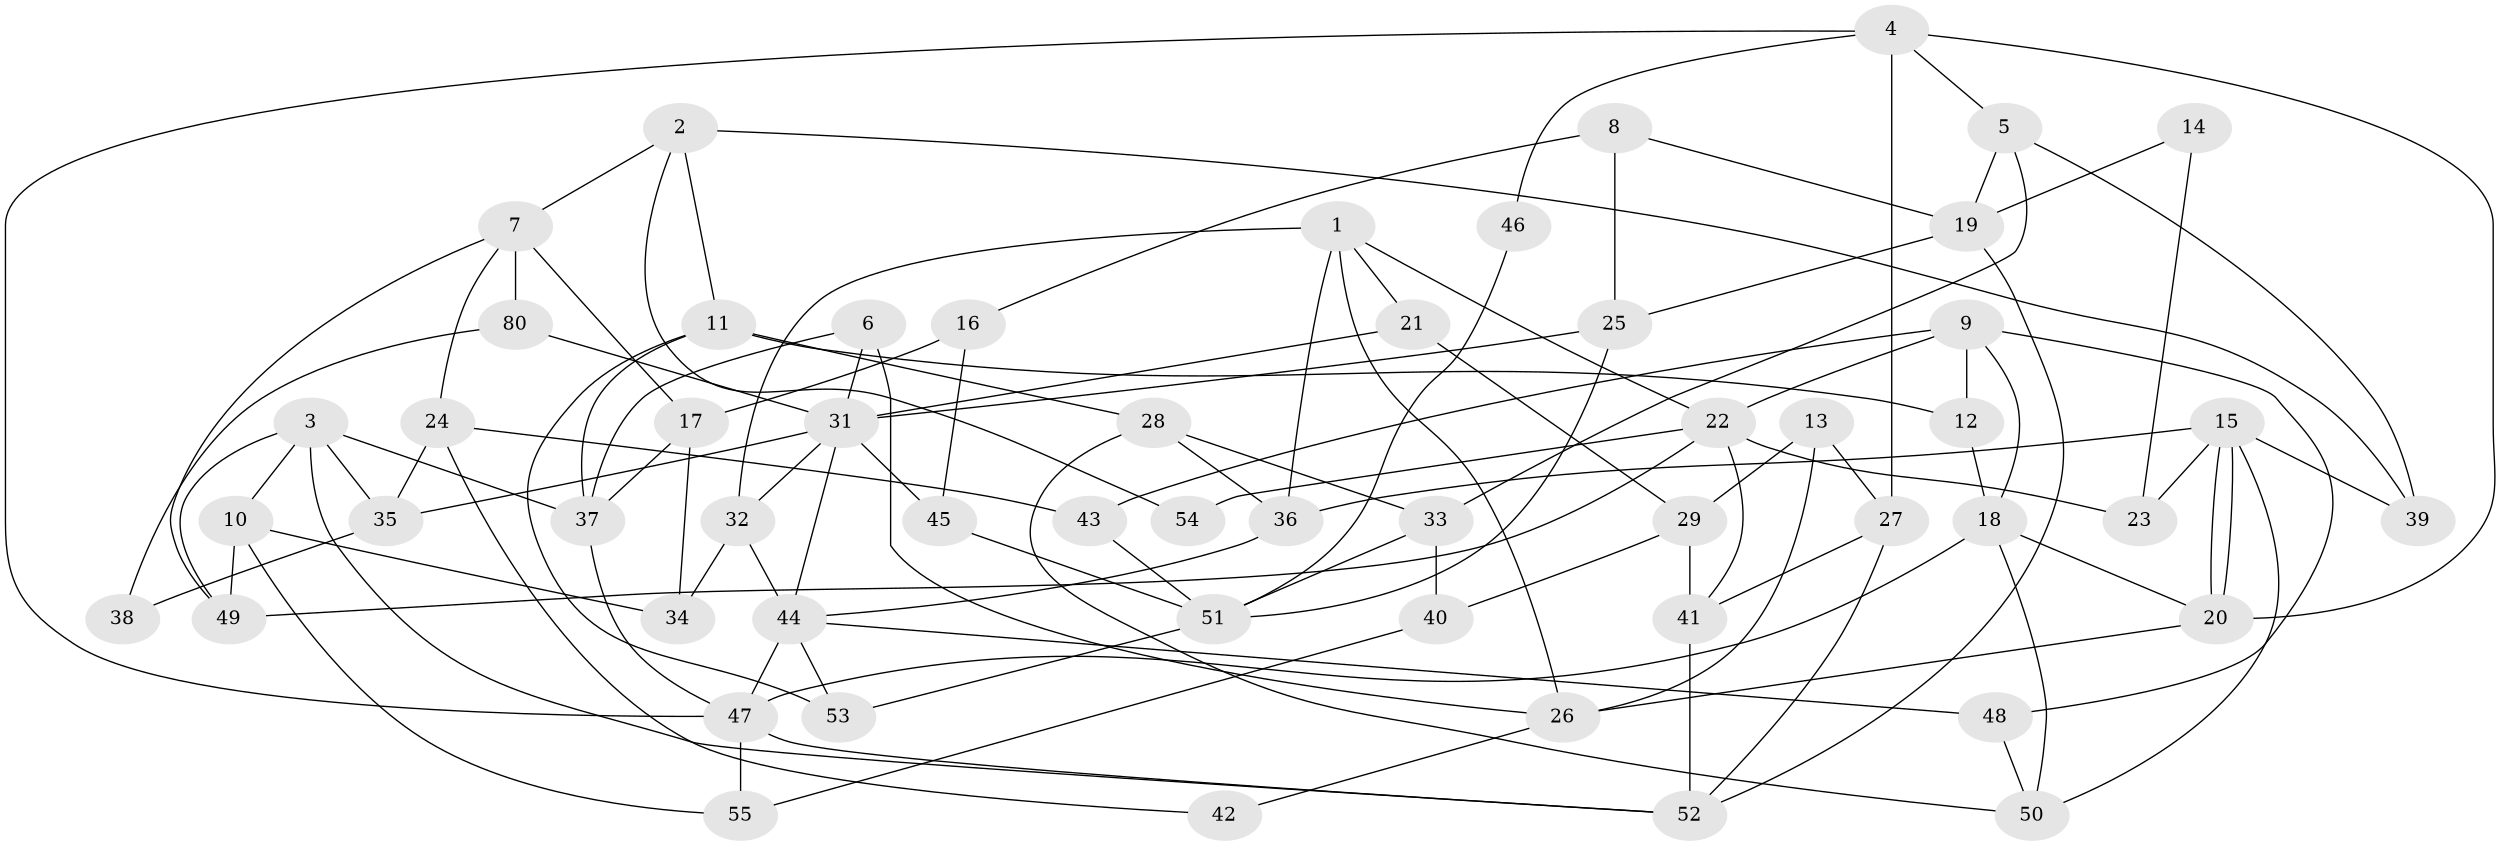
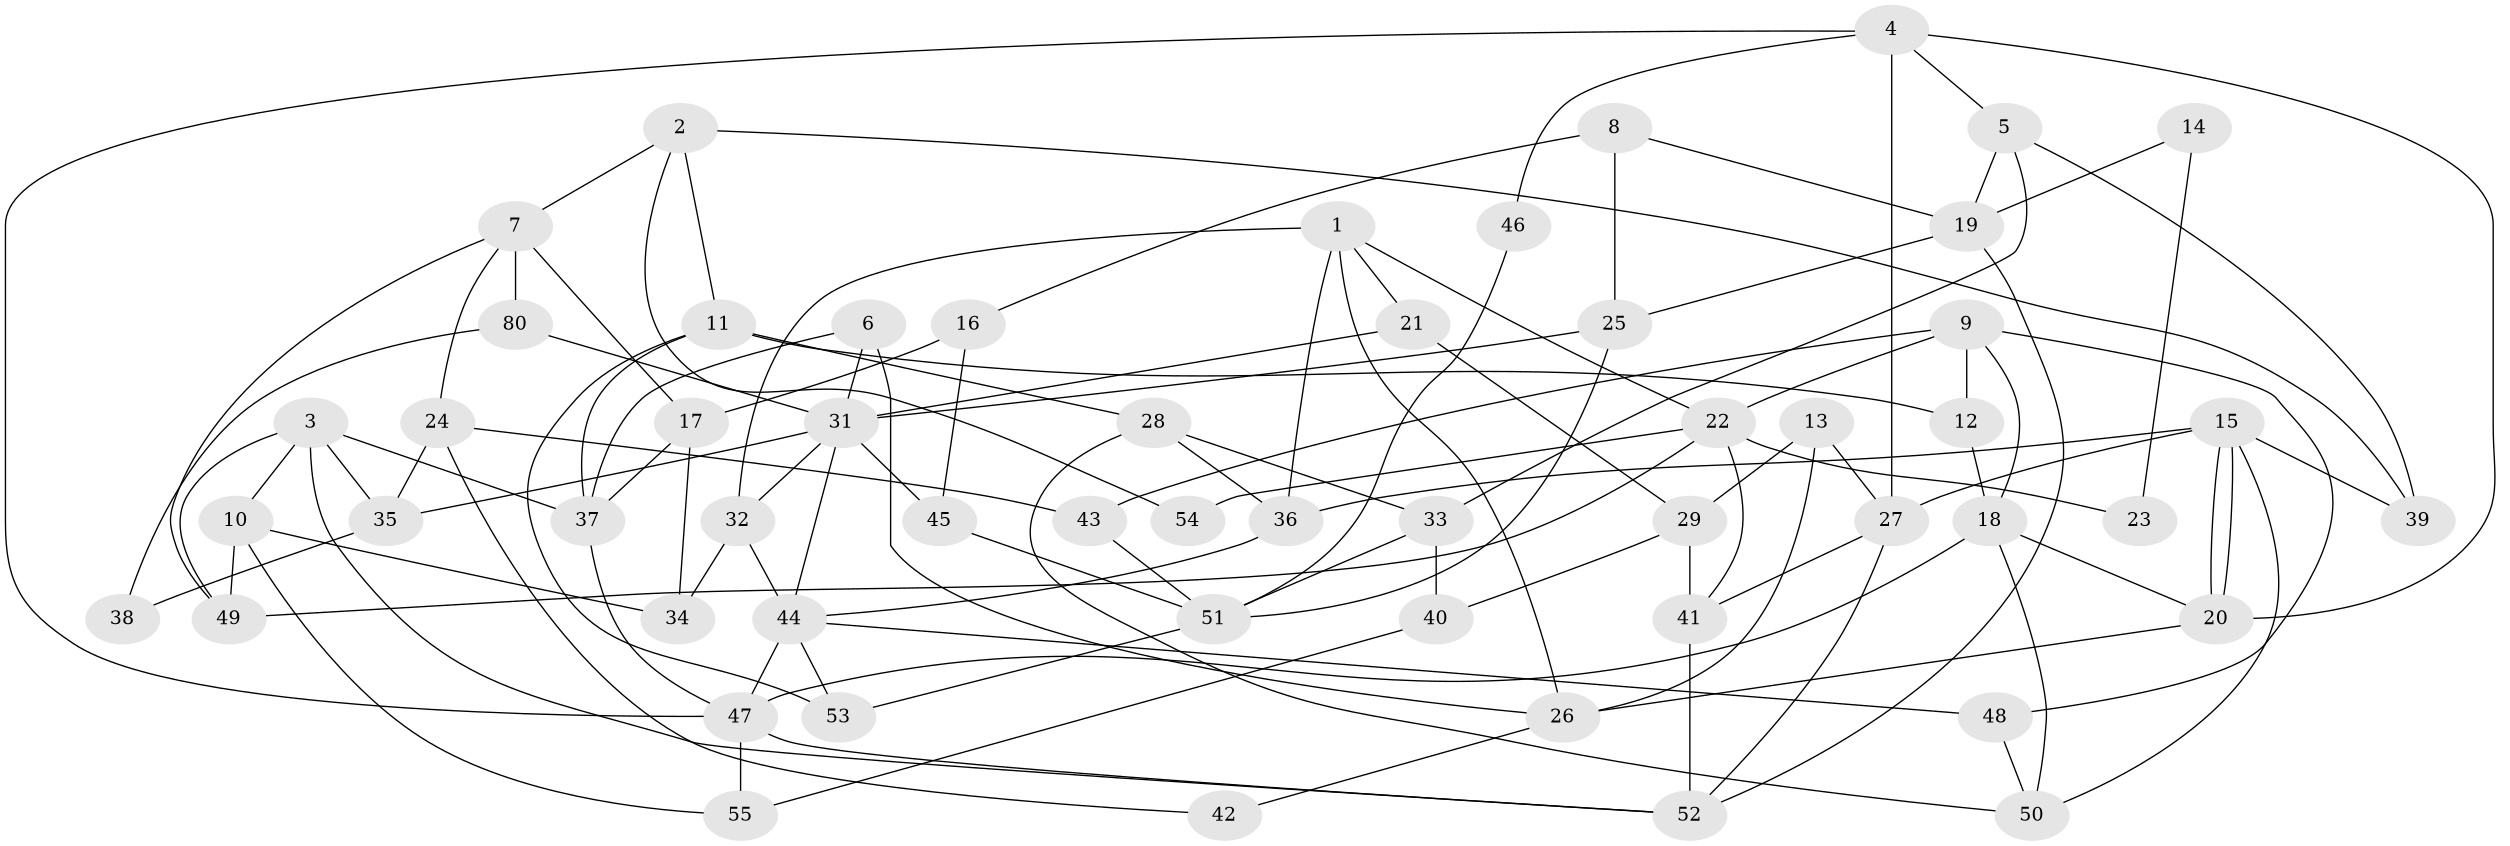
edge "15" -- "23": now "15" -- "27"
